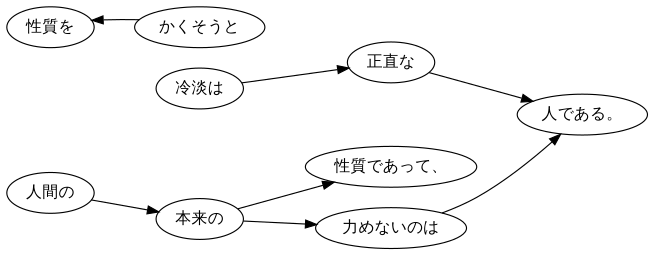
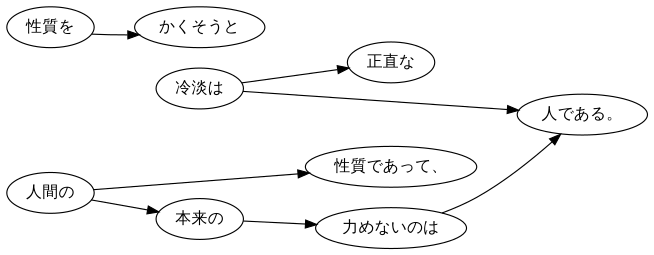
edge "かくそうと" -> "性質を": reversed
edge "正直な" -> "人である。": now "冷淡は" -> "人である。"
edge "本来の" -> "性質であって、": now "人間の" -> "性質であって、"
